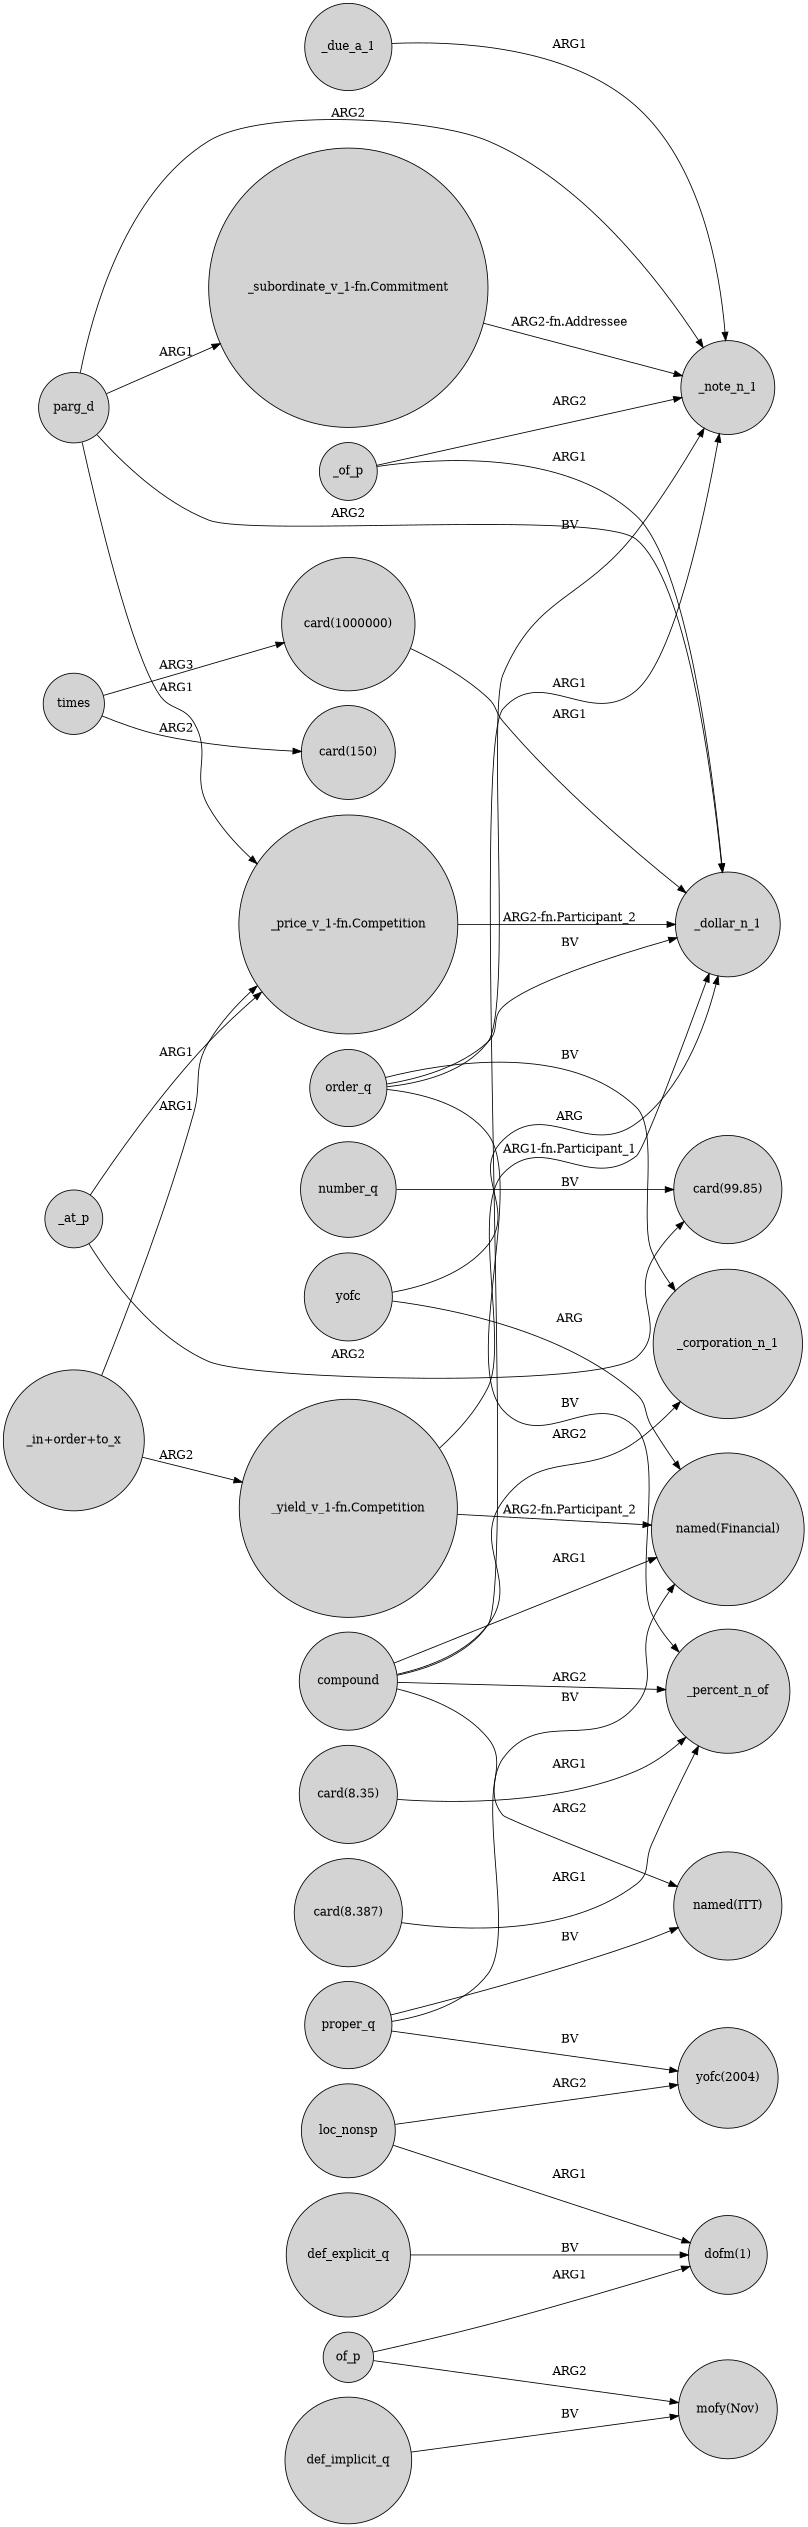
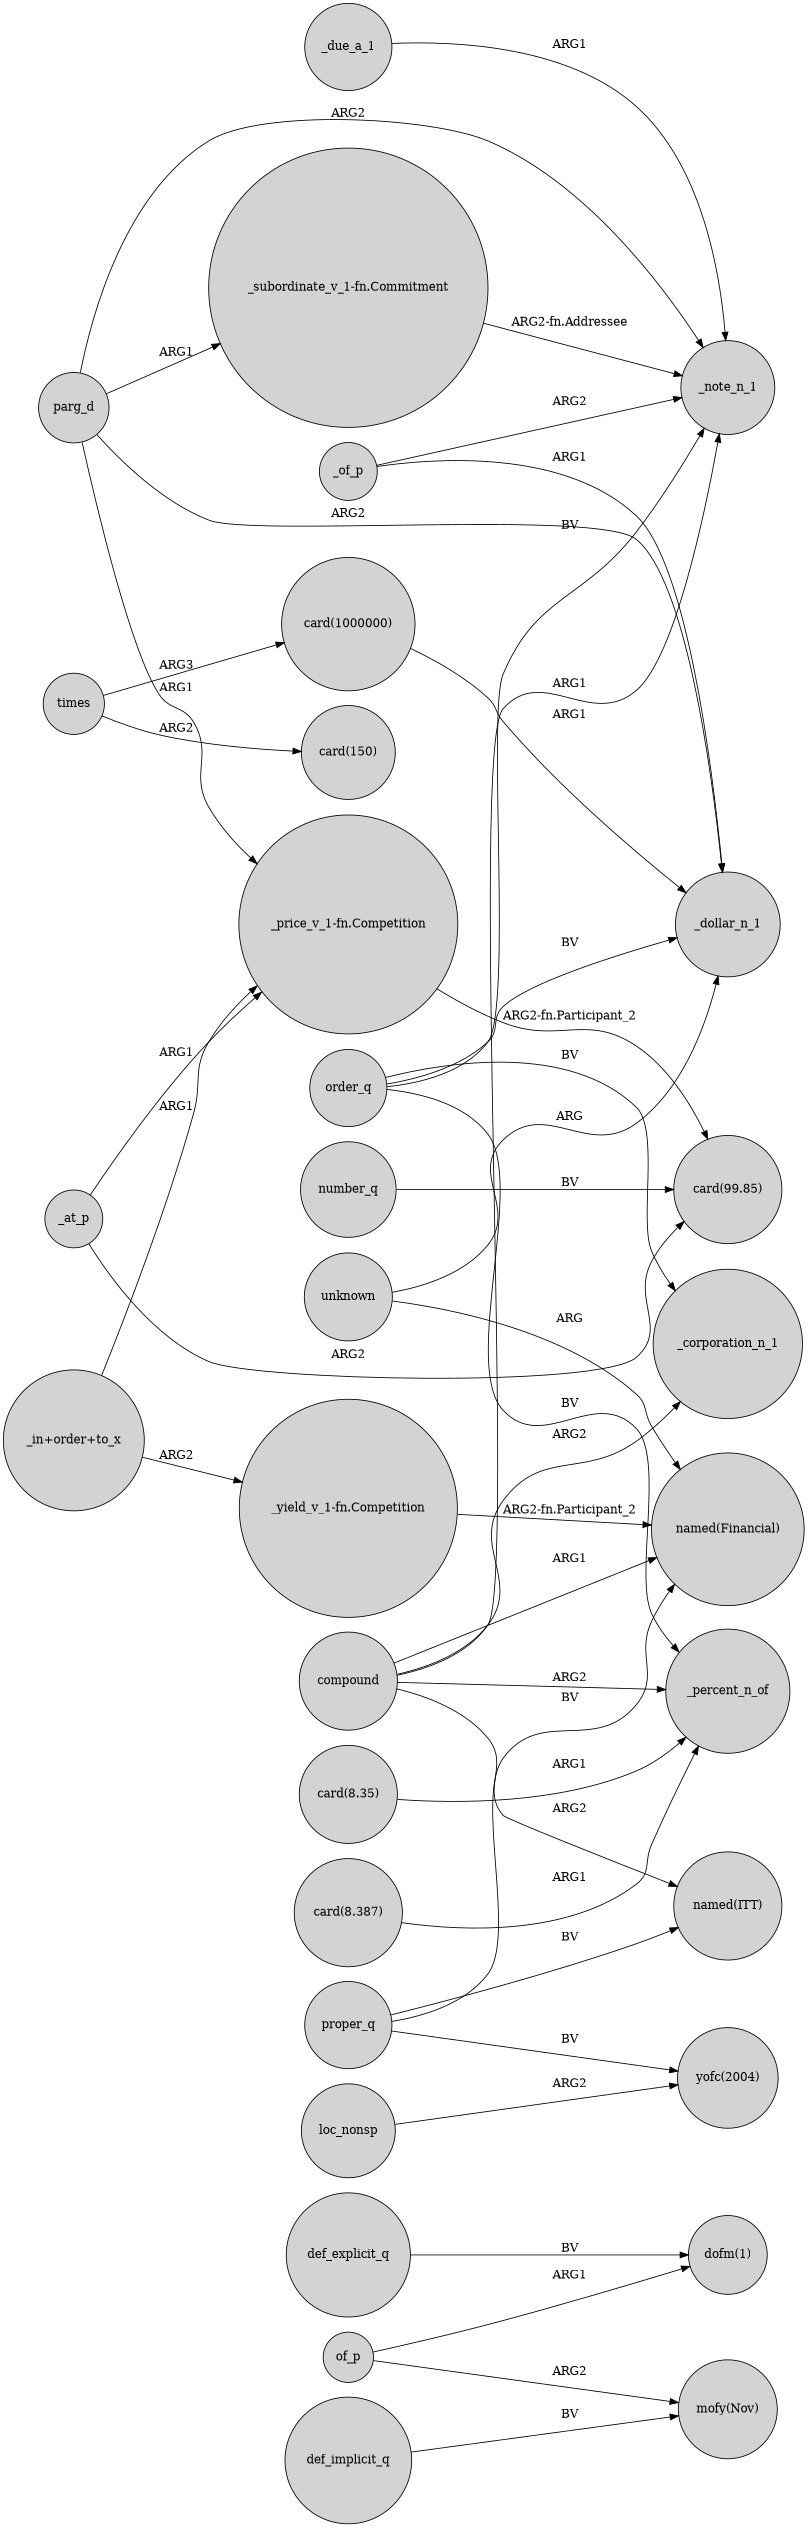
edge "_price_v_1-fn.Competition" -> "_dollar_n_1": now "_price_v_1-fn.Competition" -> "card(99.85)"
edge "_yield_v_1-fn.Competition" -> "_dollar_n_1": removed, label "ARG1-fn.Participant_1"
node "yofc": label "yofc" -> "unknown"
edge "loc_nonsp" -> "dofm(1)": removed, label "ARG1"
